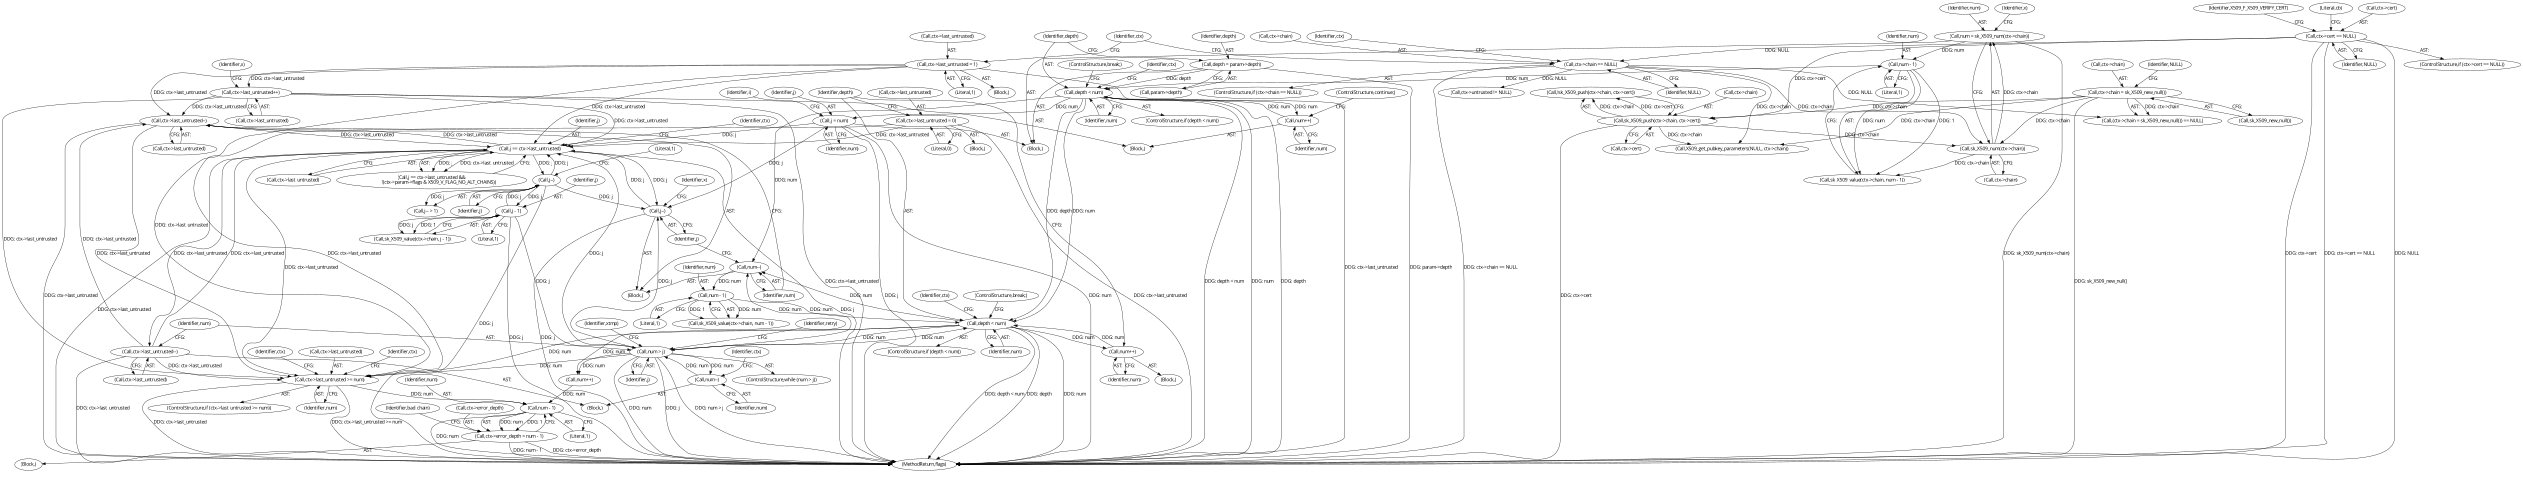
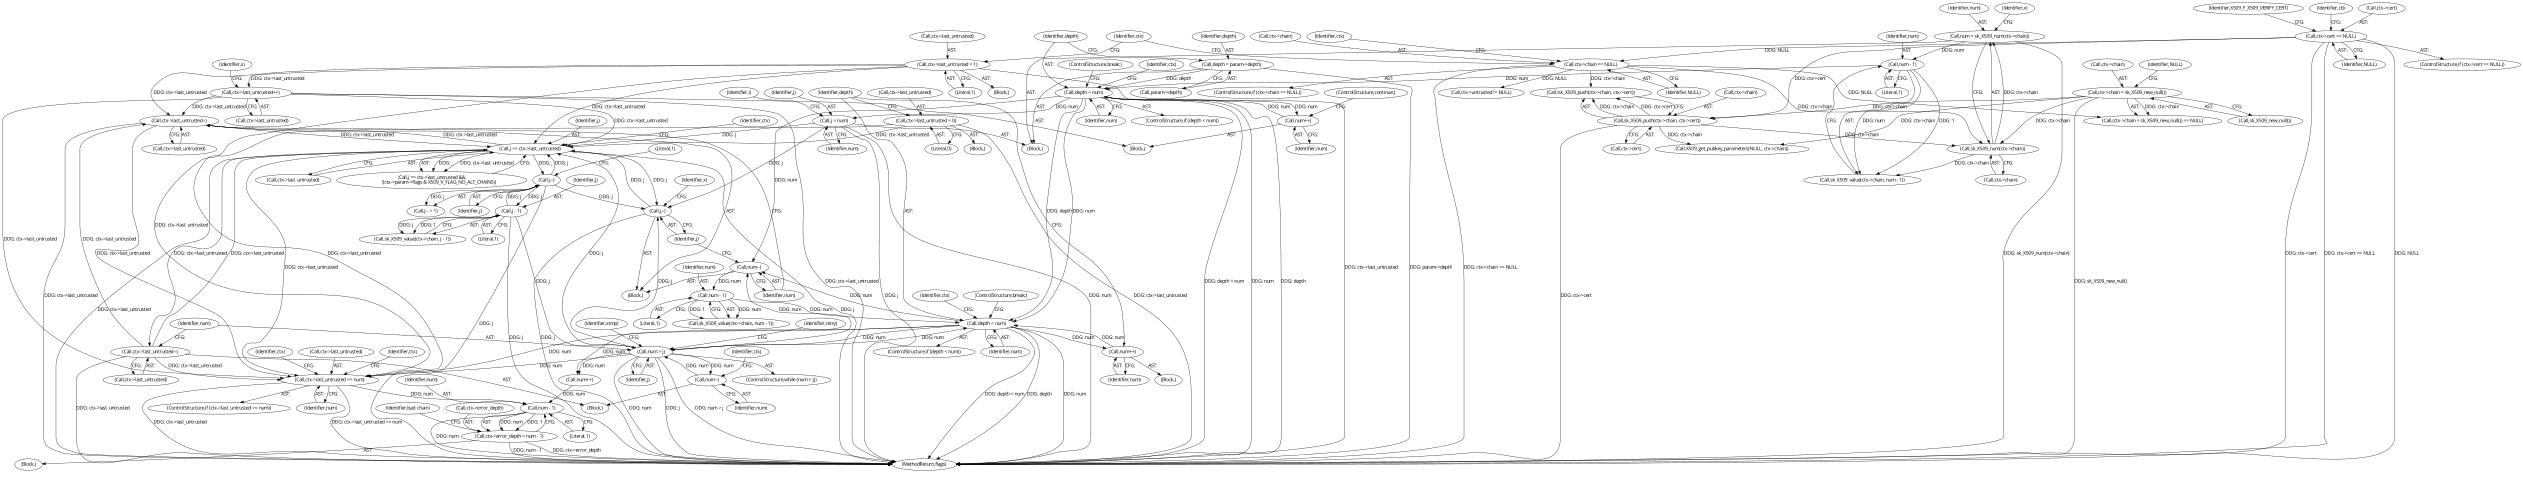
node "(Literal,cb)": label "(Literal,cb)" -> "(Identifier,cb)"
edge "(Call,ctx->chain == NULL)" -> "(Call,X509_get_pubkey_parameters(NULL, ctx->chain))": now "(Call,ctx->chain == NULL)" -> "(Call,!sk_X509_push(ctx->chain, ctx->cert))"
